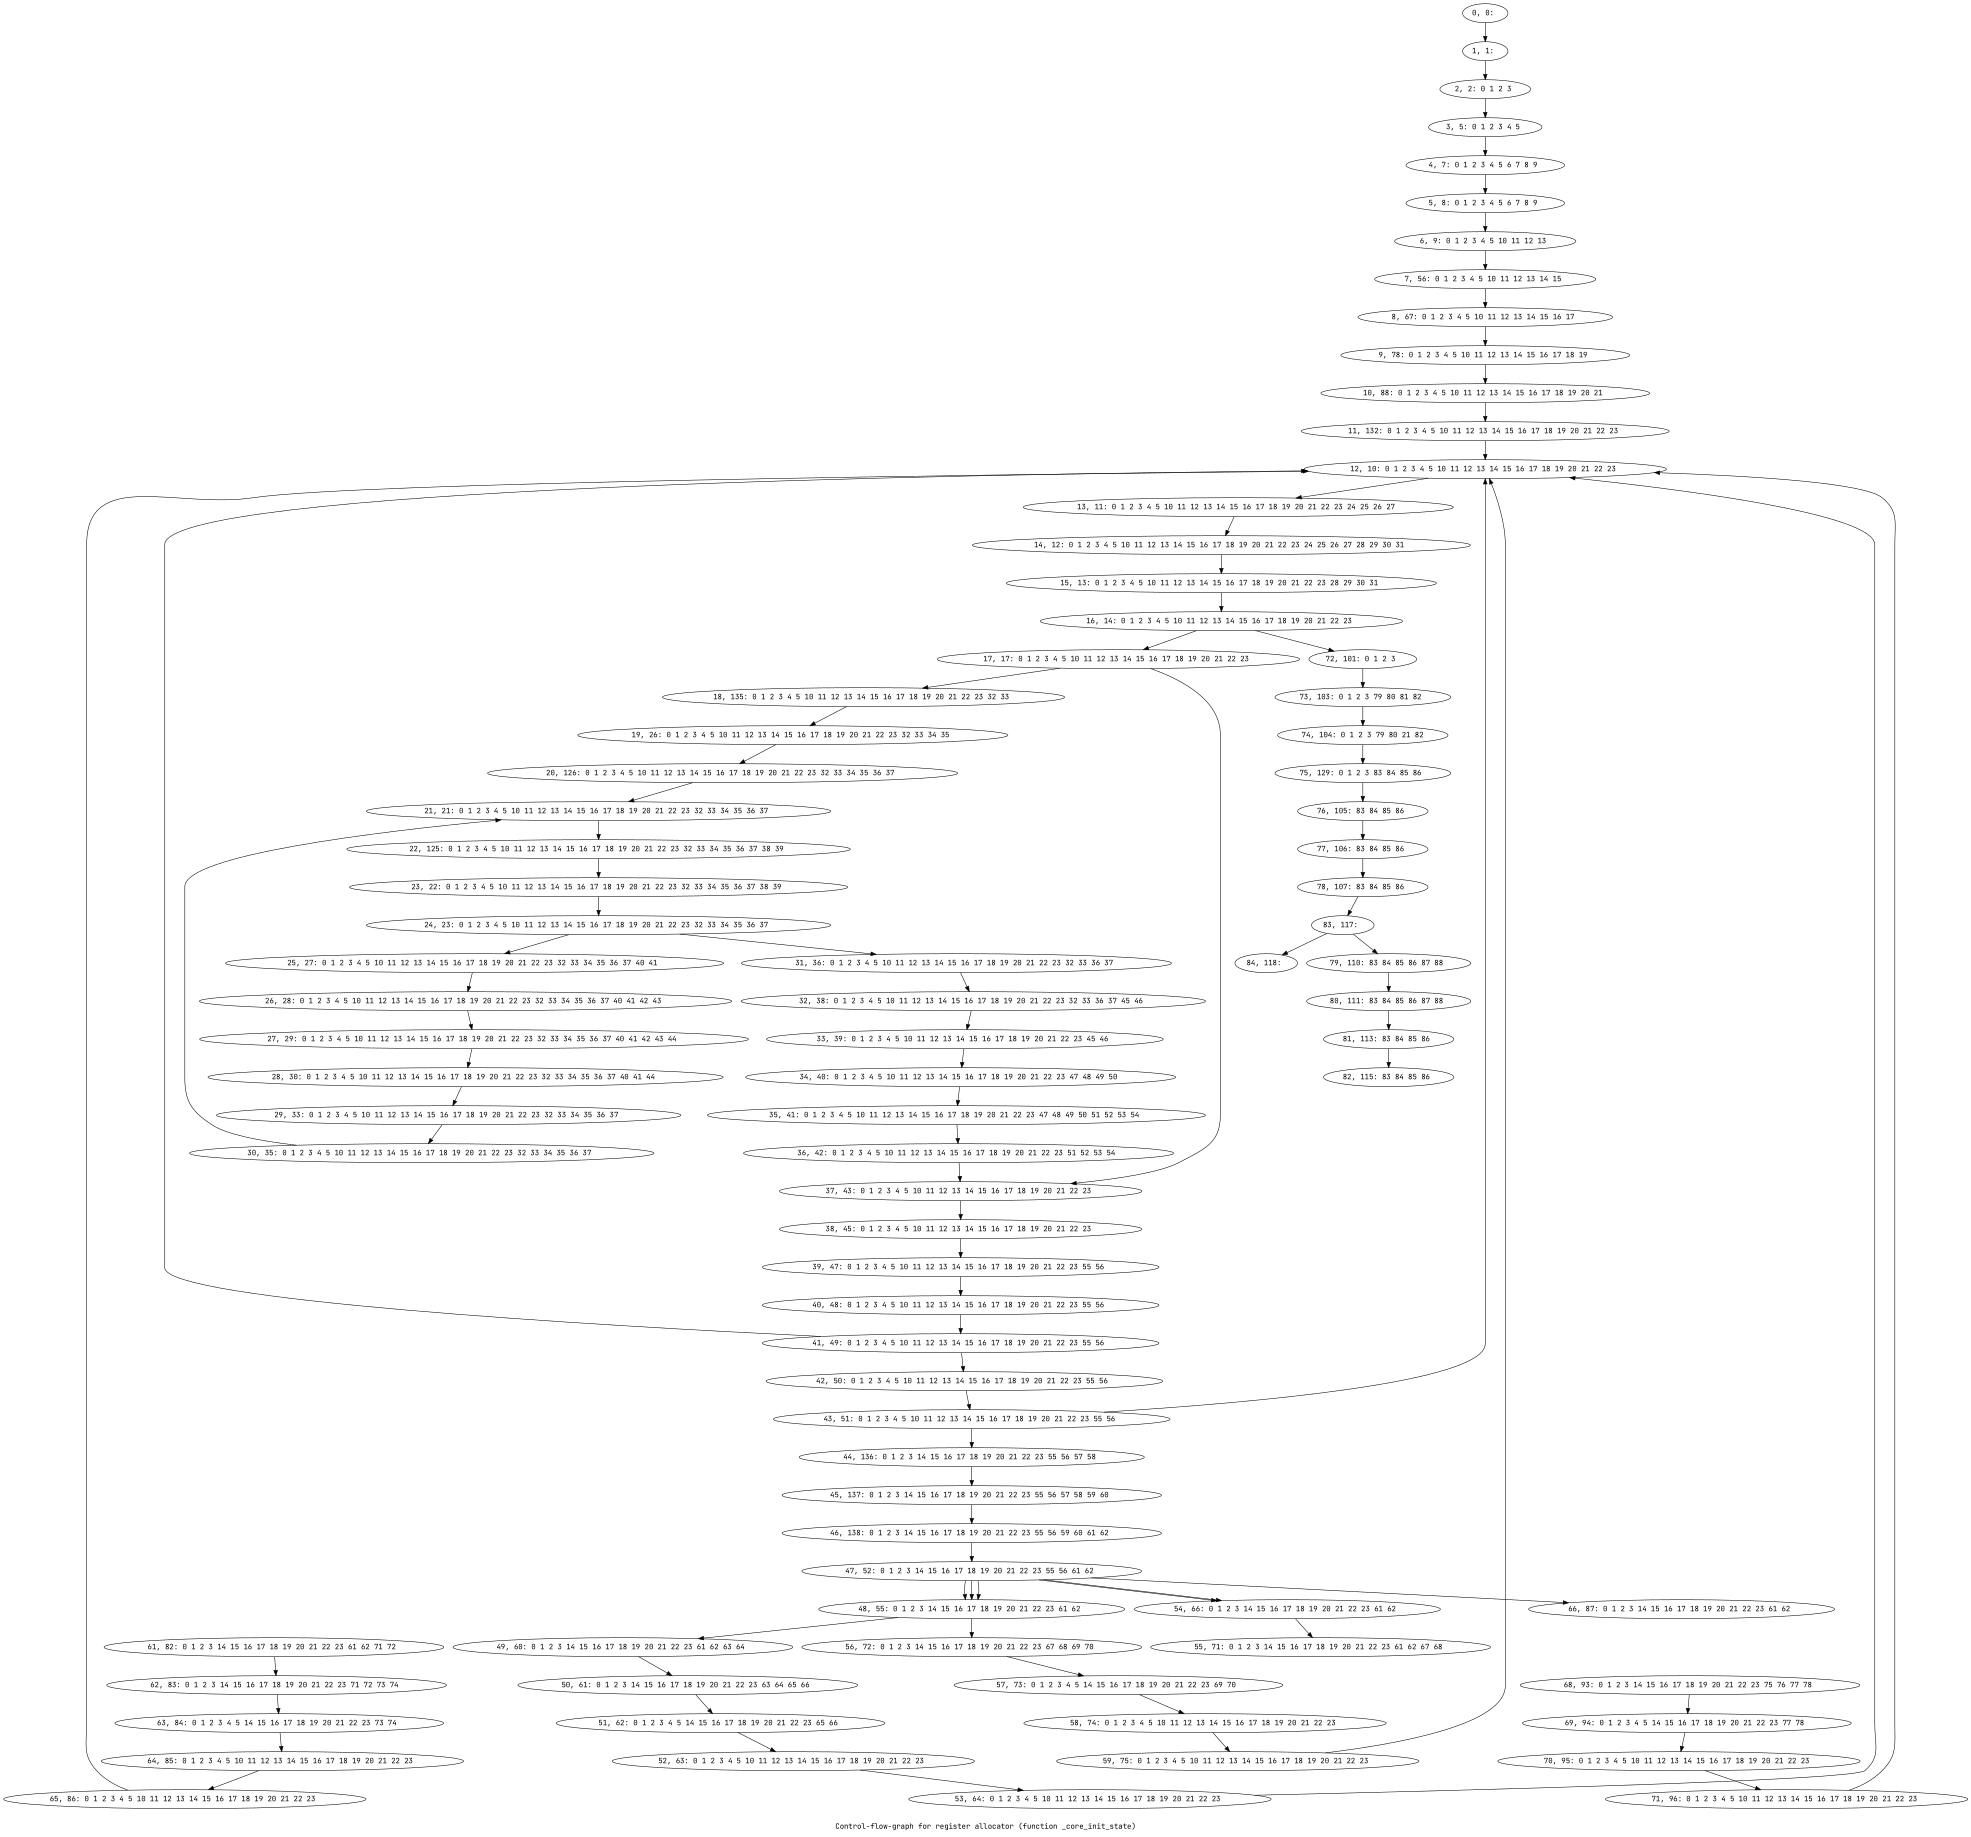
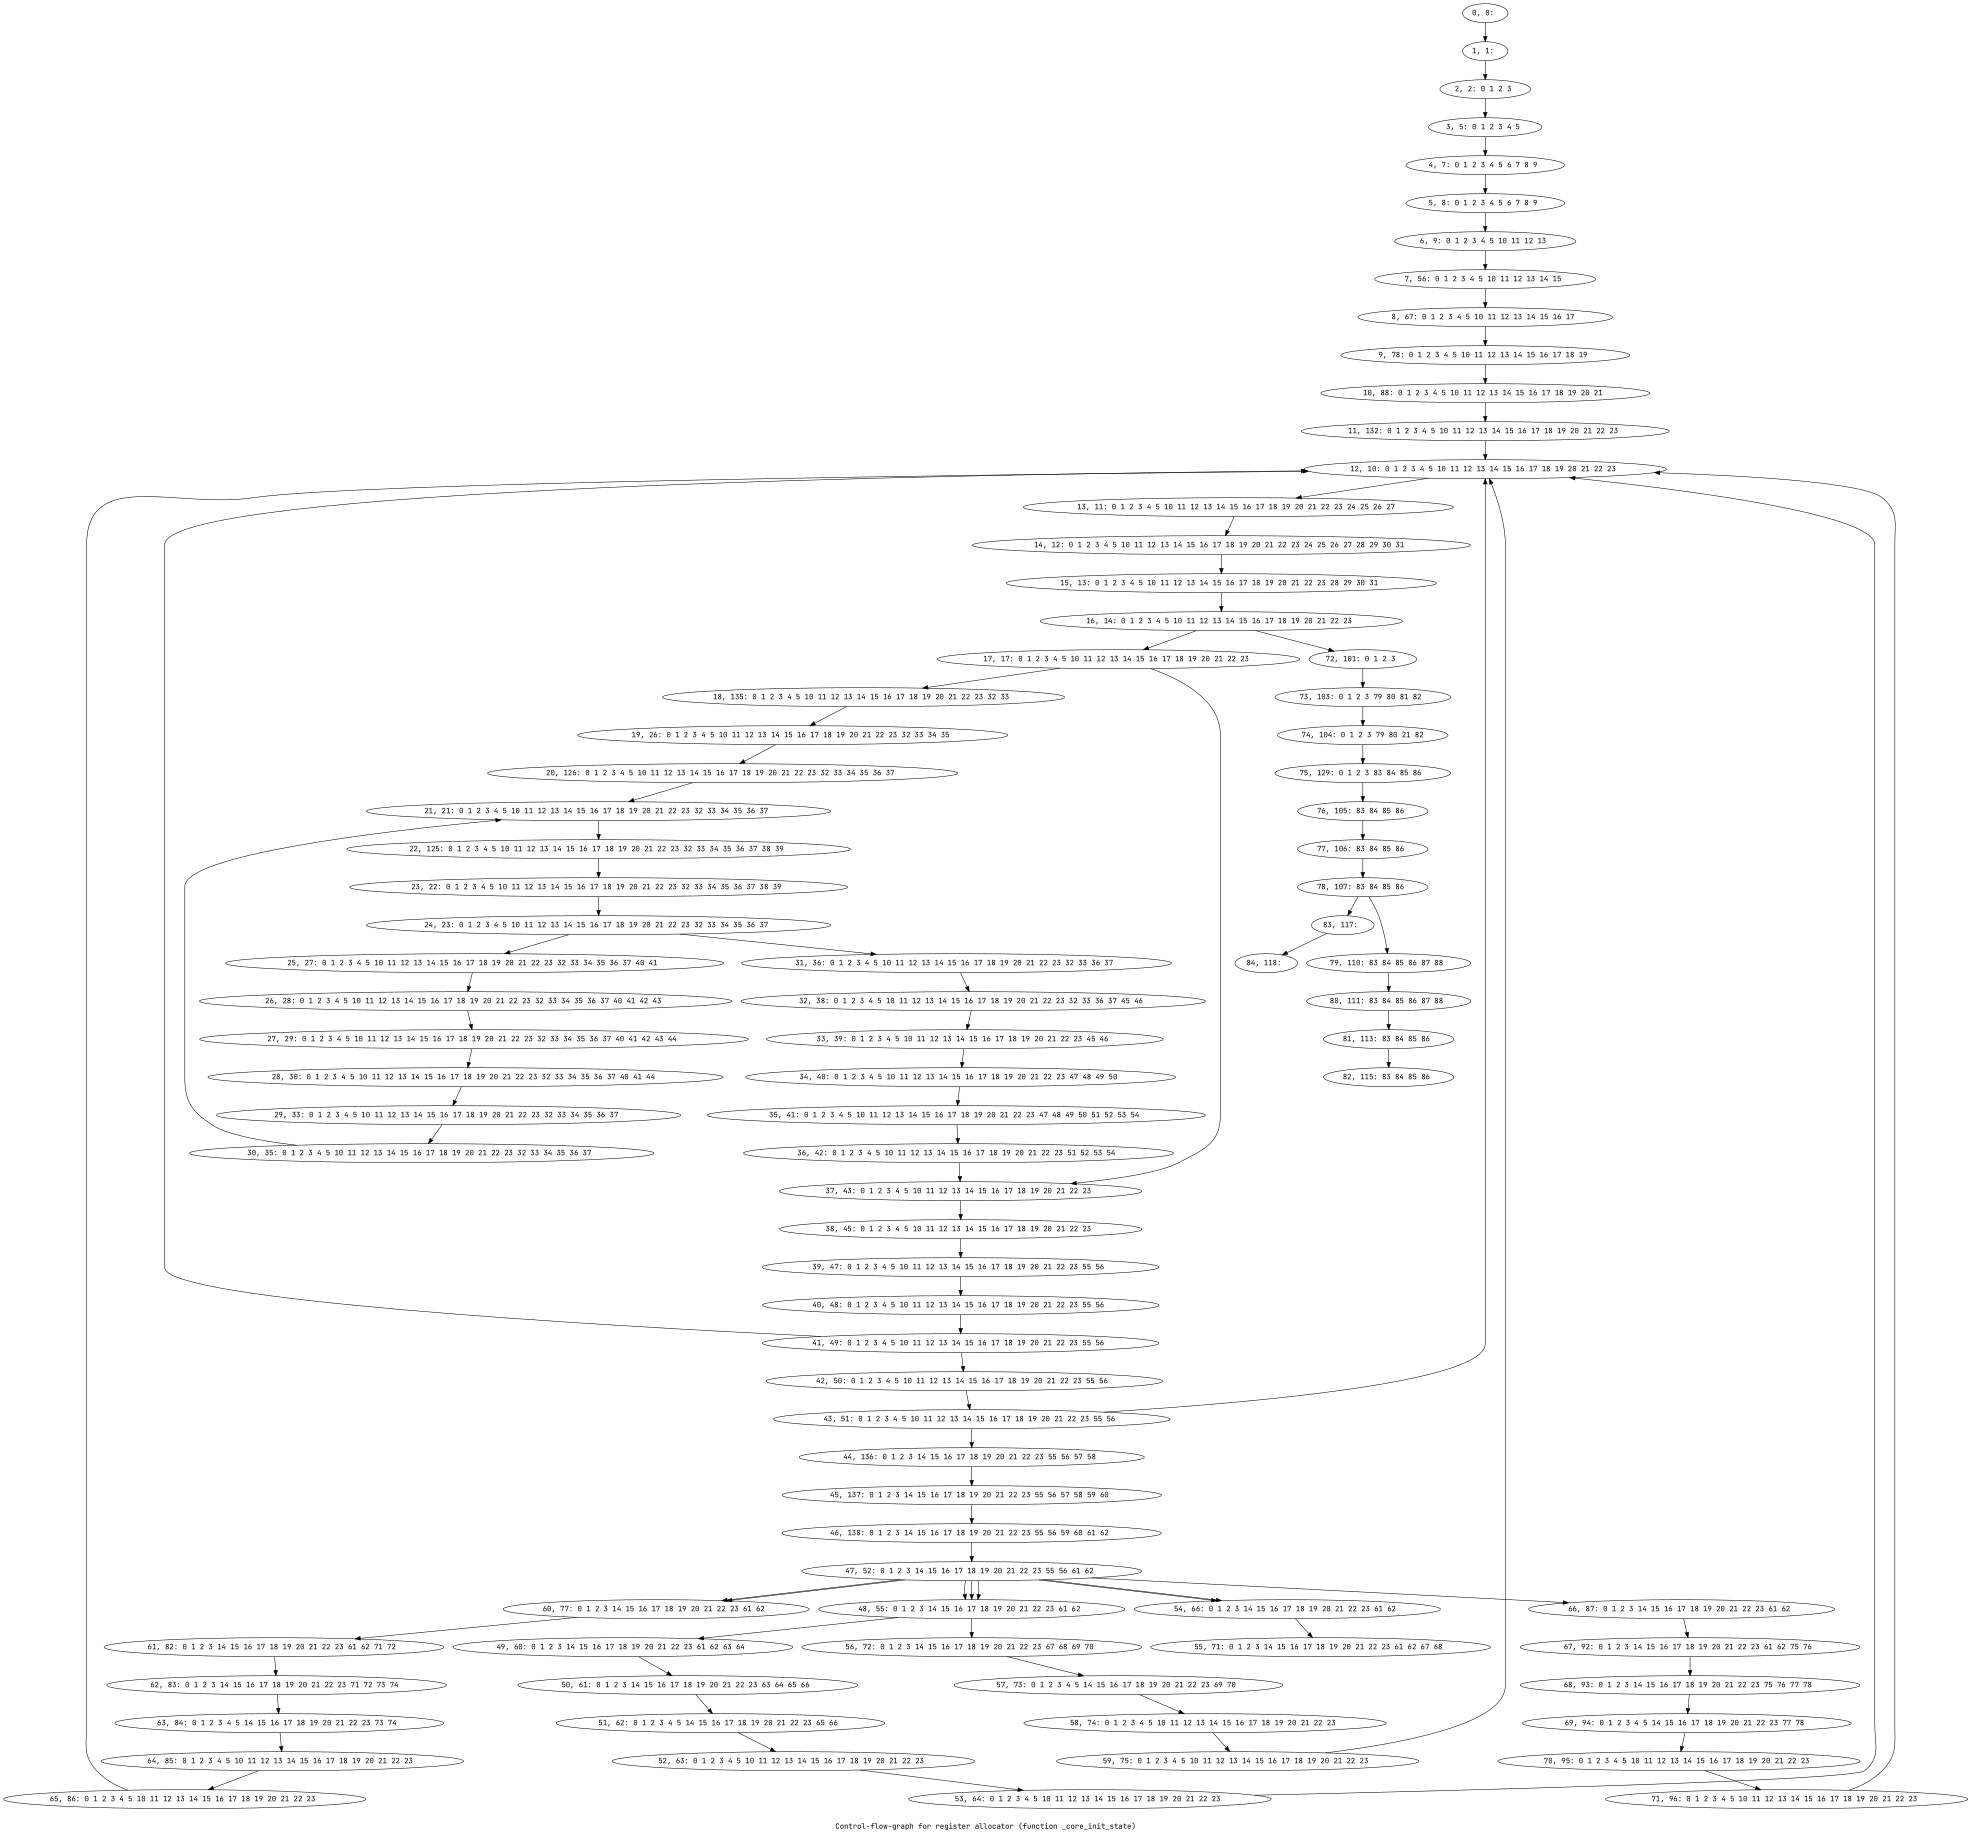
edge "83, 117:" -> "79, 110: 83 84 85 86 87 88": now "78, 107: 83 84 85 86" -> "79, 110: 83 84 85 86 87 88"
node "60, 77: 0 1 2 3 14 15 16 17 18 19 20 21 22 23 61 62": added
node "67, 92: 0 1 2 3 14 15 16 17 18 19 20 21 22 23 61 62 75 76": added
